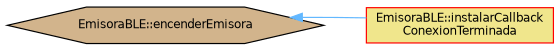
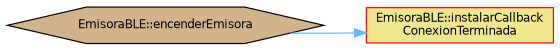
edge "EmisoraBLE::instalarCallback ConexionTerminada" -> "EmisoraBLE::encenderEmisora": reversed
